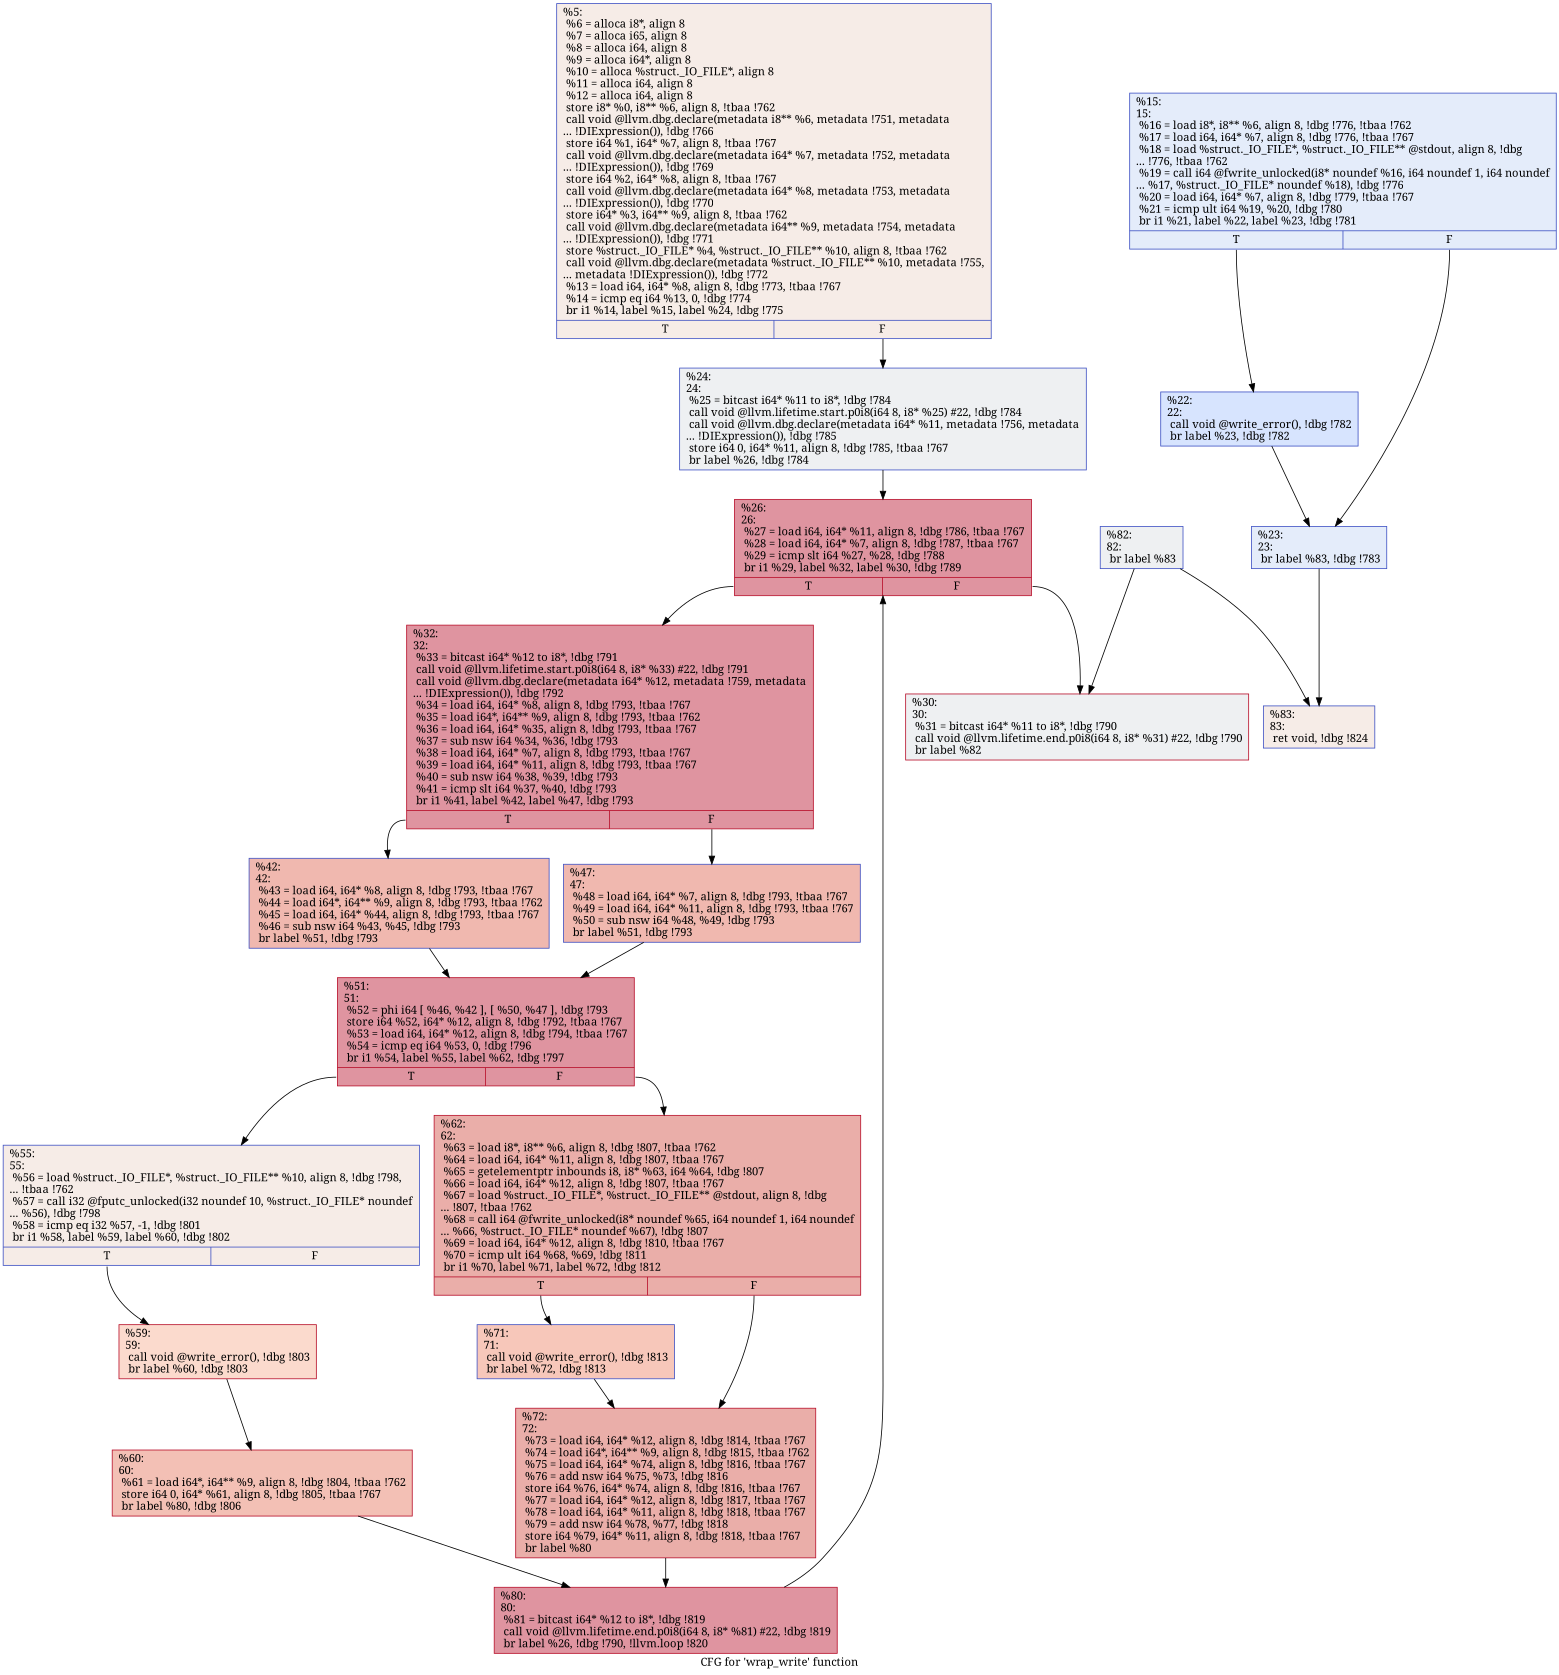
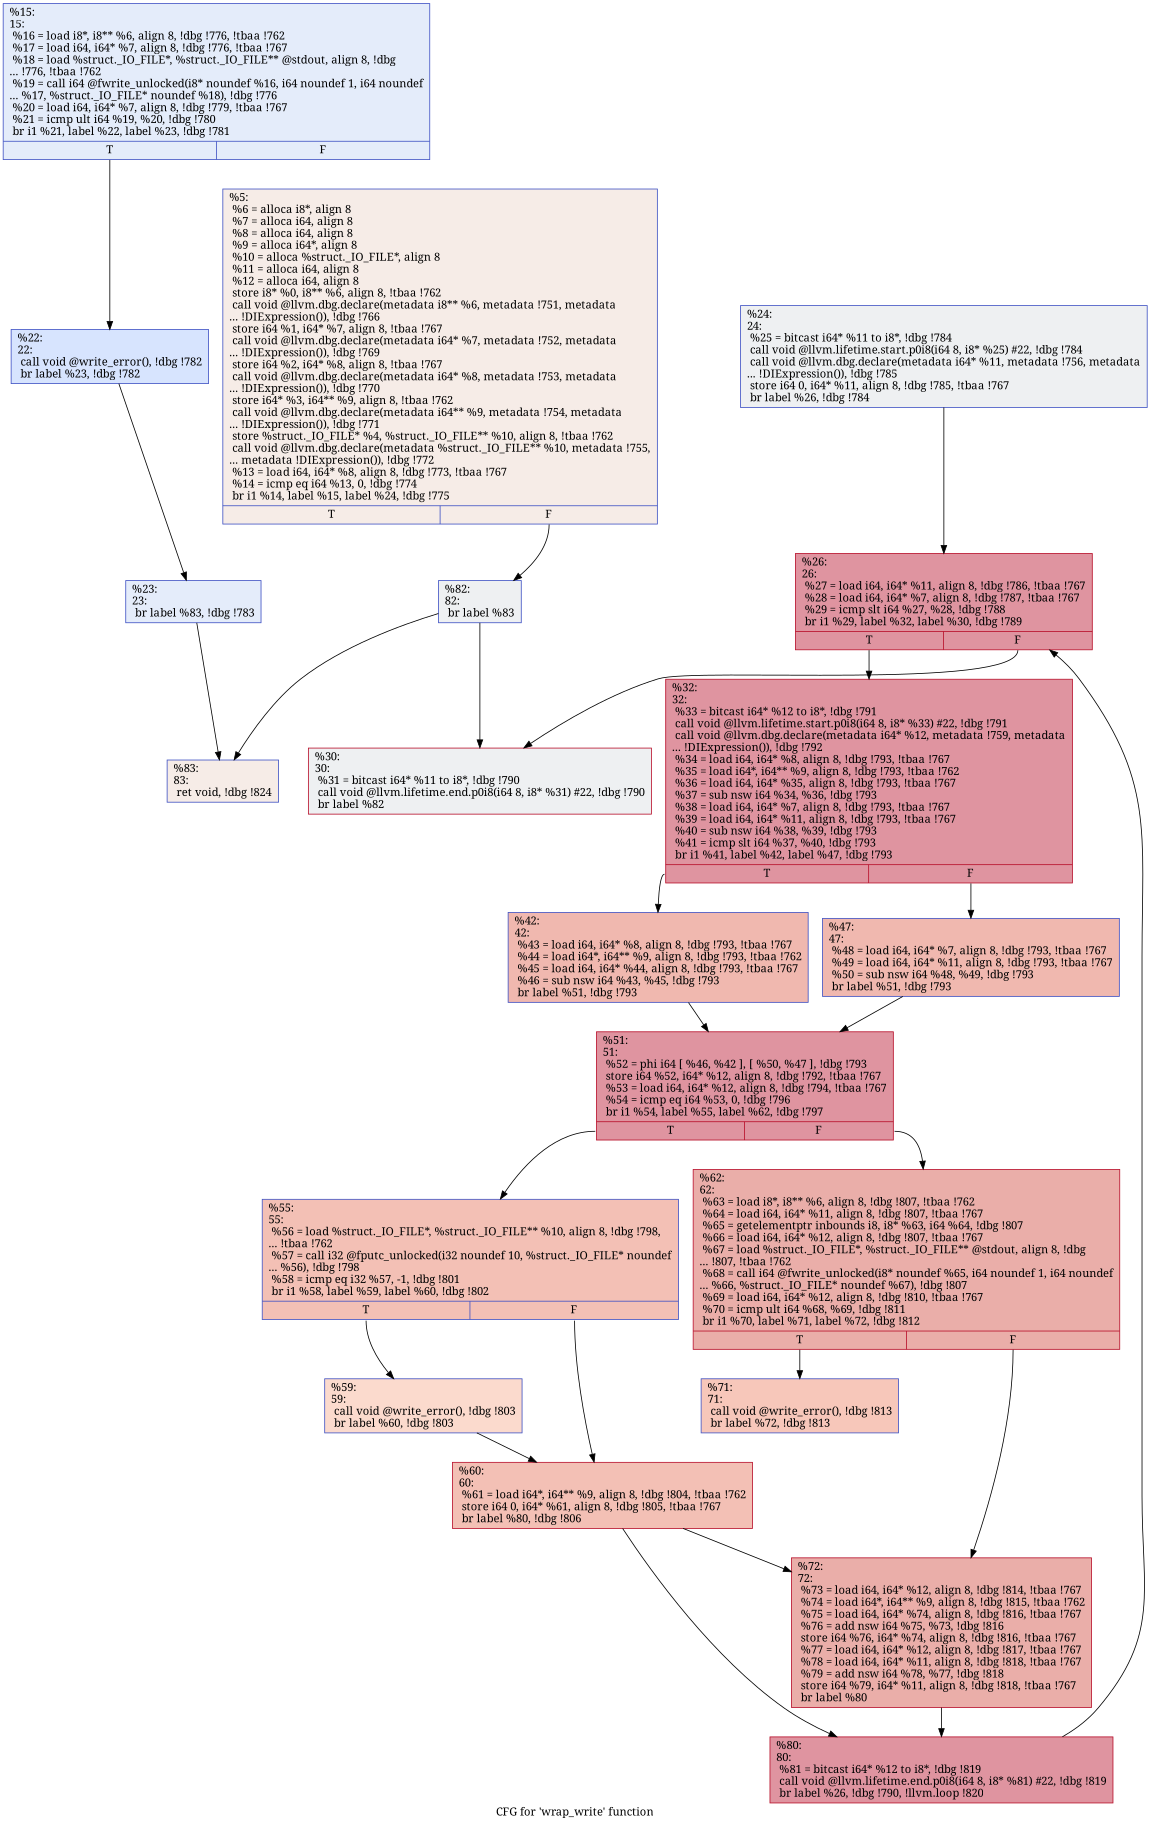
node "%5:": text "%7 = alloca i65, align 8" -> "%7 = alloca i64, align 8"
edge "%5:" -> "%24:": now "%5:" -> "%82:"
edge "%15:" -> "%23:": removed
node "%55:": fillcolor #ead5c970 -> #e5705870
node "%59:": color #b70d28ff -> #3d50c3ff
edge "%55:" -> "%60:": added
edge "%71:" -> "%72:": now "%60:" -> "%72:"
